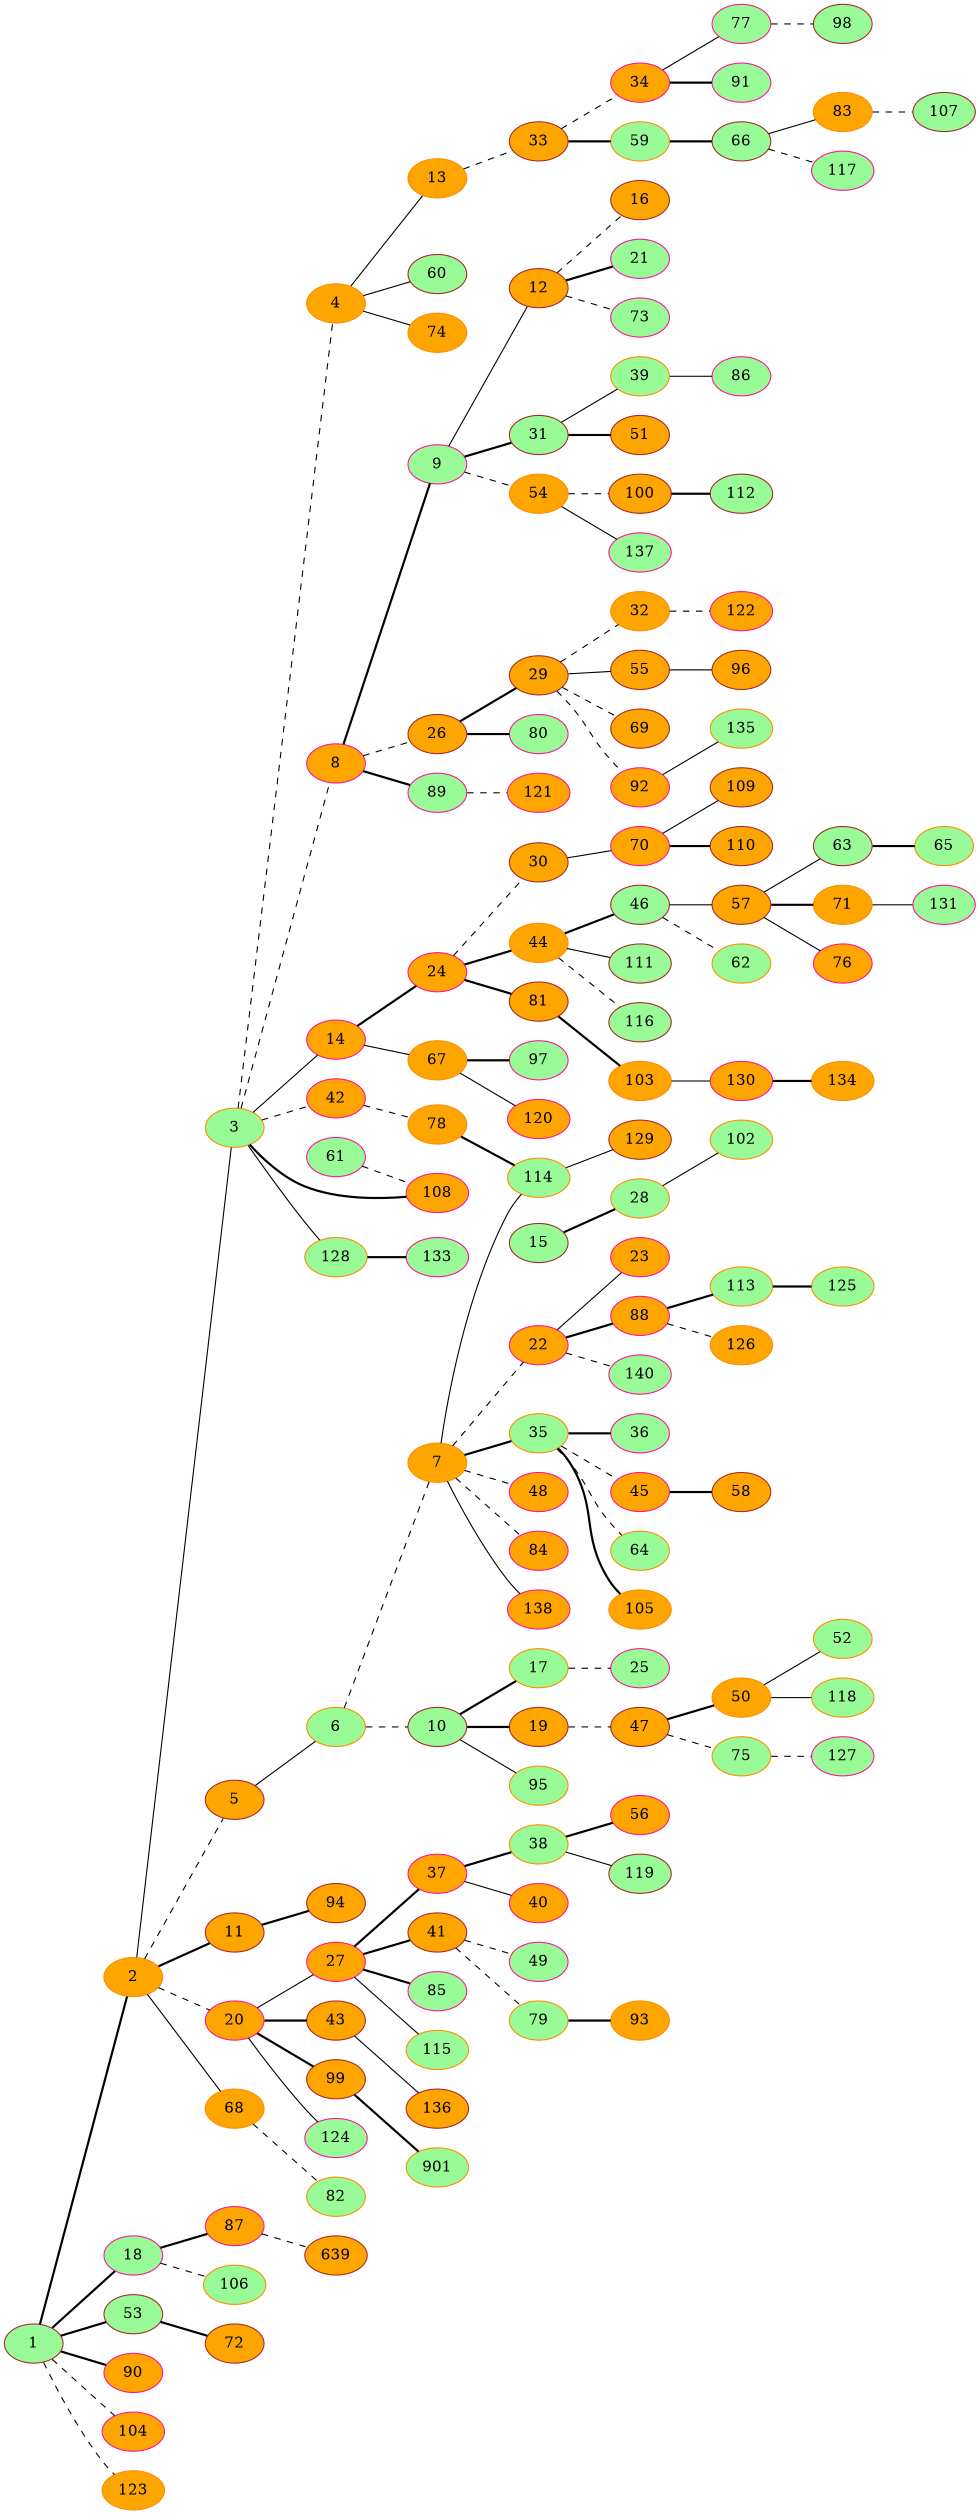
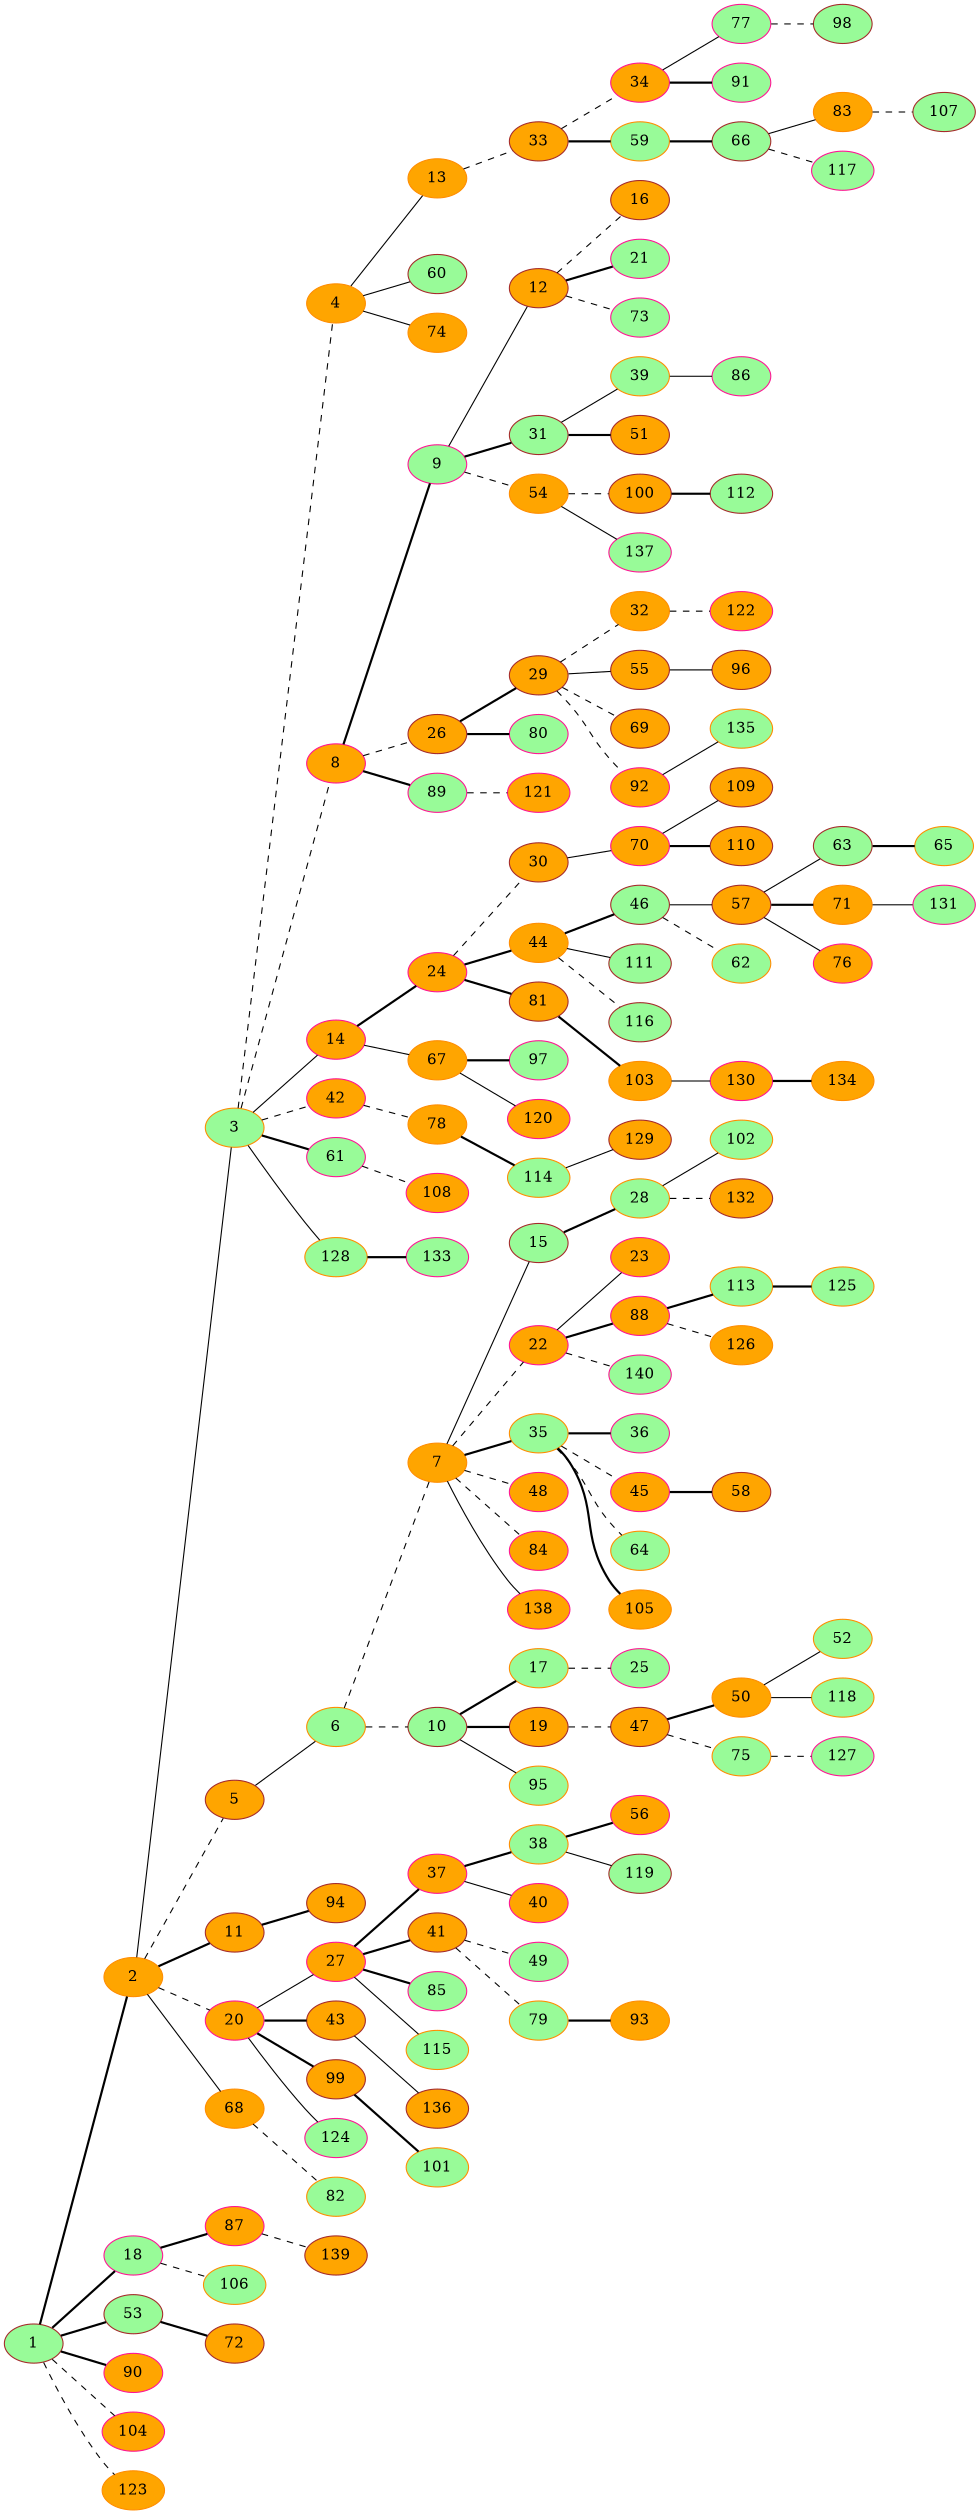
edge "3" -- "108": now "3" -- "61"
node "132": added
edge "114" -- "7": now "15" -- "7"
node "901": label "901" -> "101"
node "639": label "639" -> "139"
